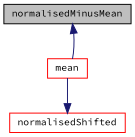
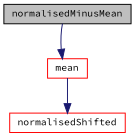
edge "mean" -> "normalisedMinusMean": reversed
